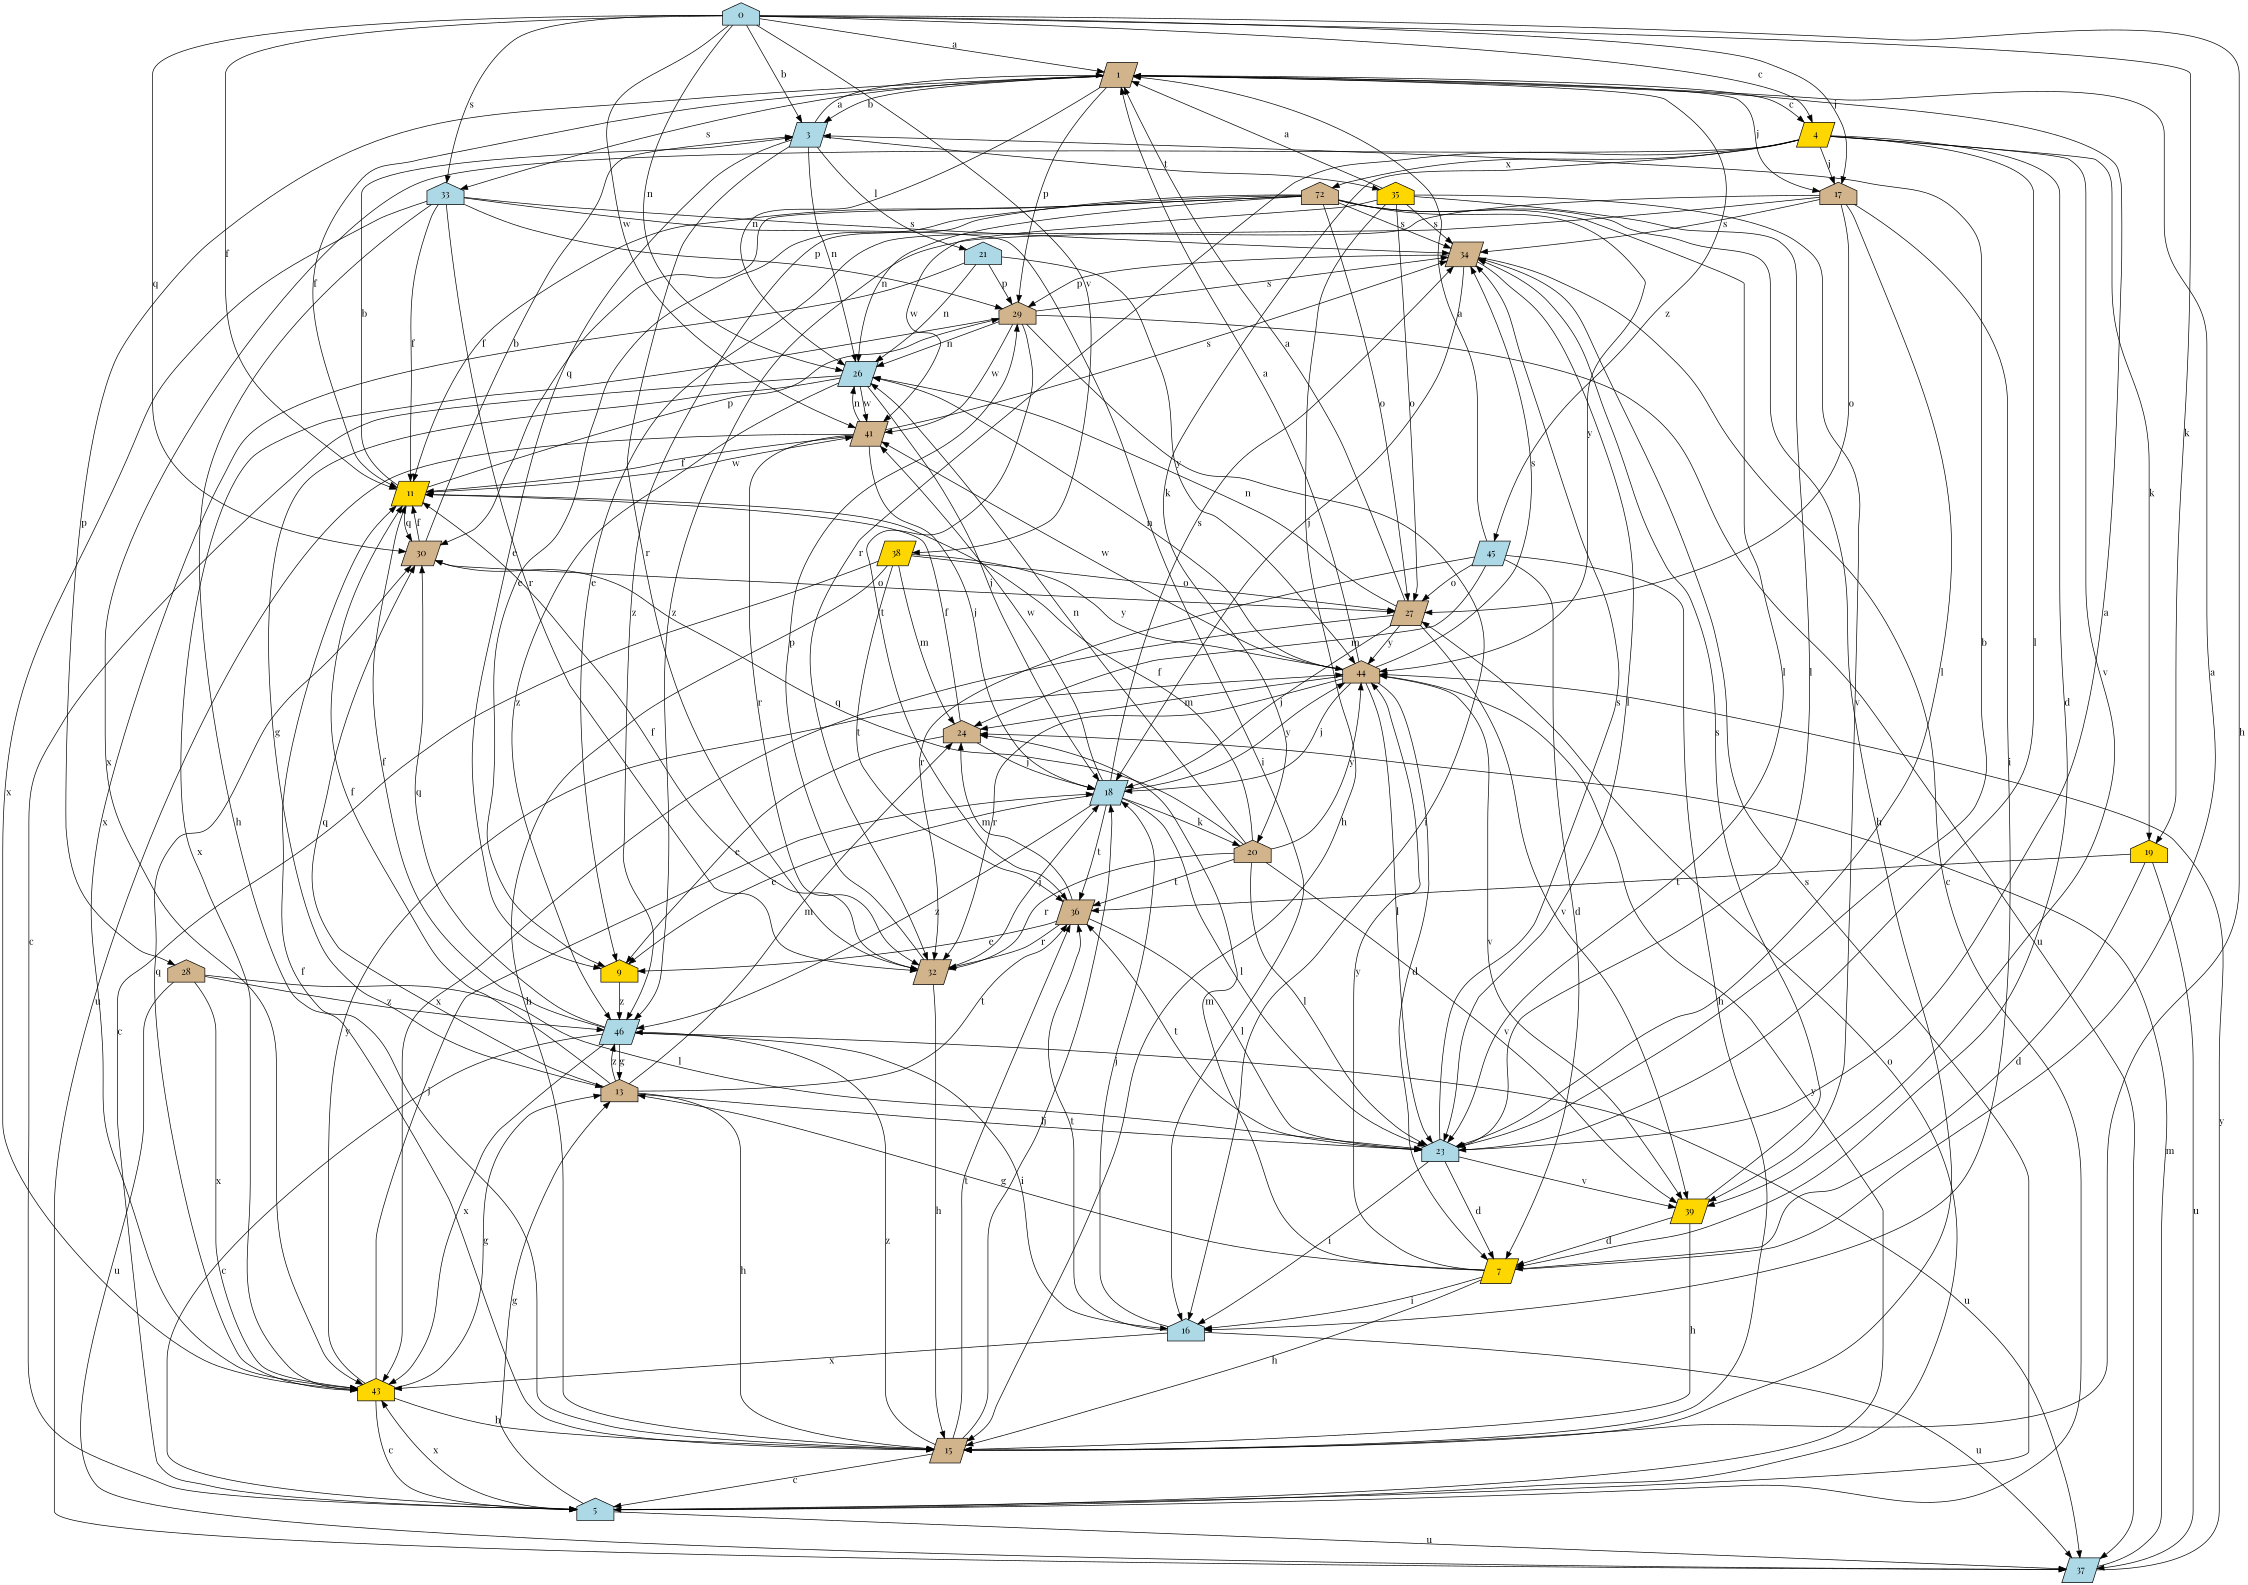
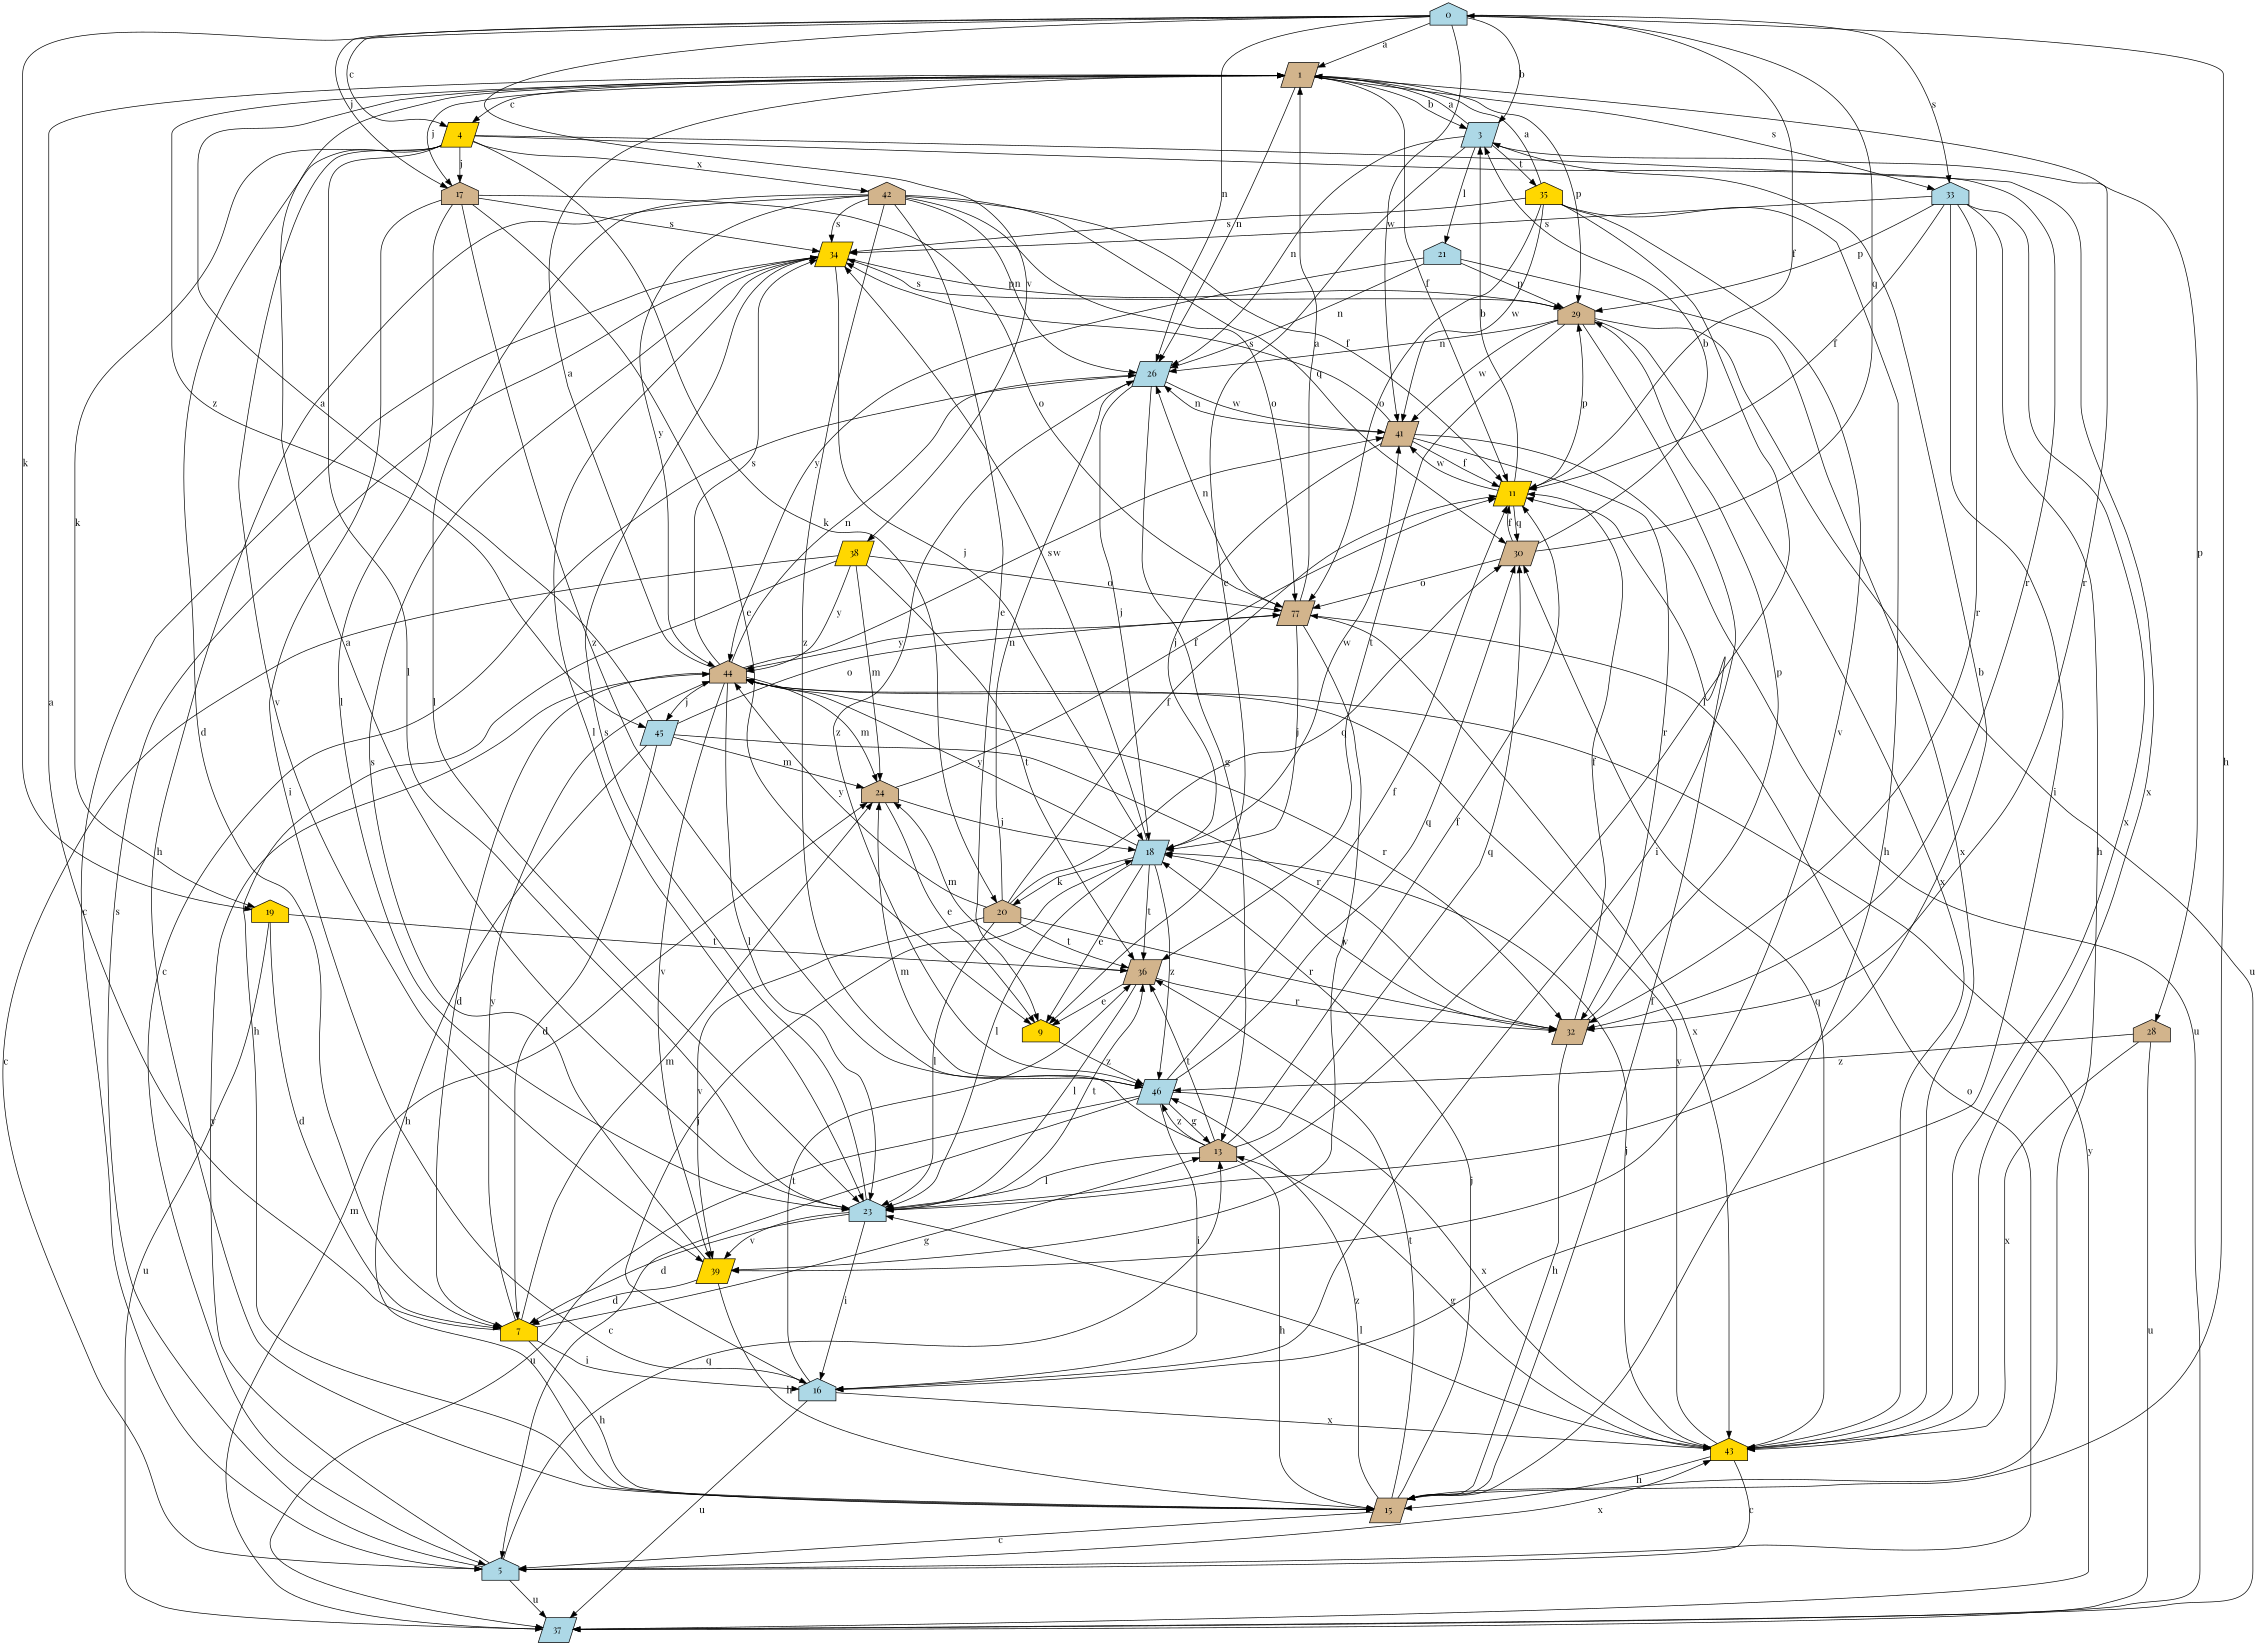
edge "0" -> "30": reversed
node "72": label "72" -> "42"
node "34": fillcolor tan -> gold
node "27": label "27" -> "77"
edge "44" -> "18": now "44" -> "45"
edge "28" -> "23": now "43" -> "23"
node "7": shape parallelogram -> house
edge "5" -> "13": label "g" -> "q"
